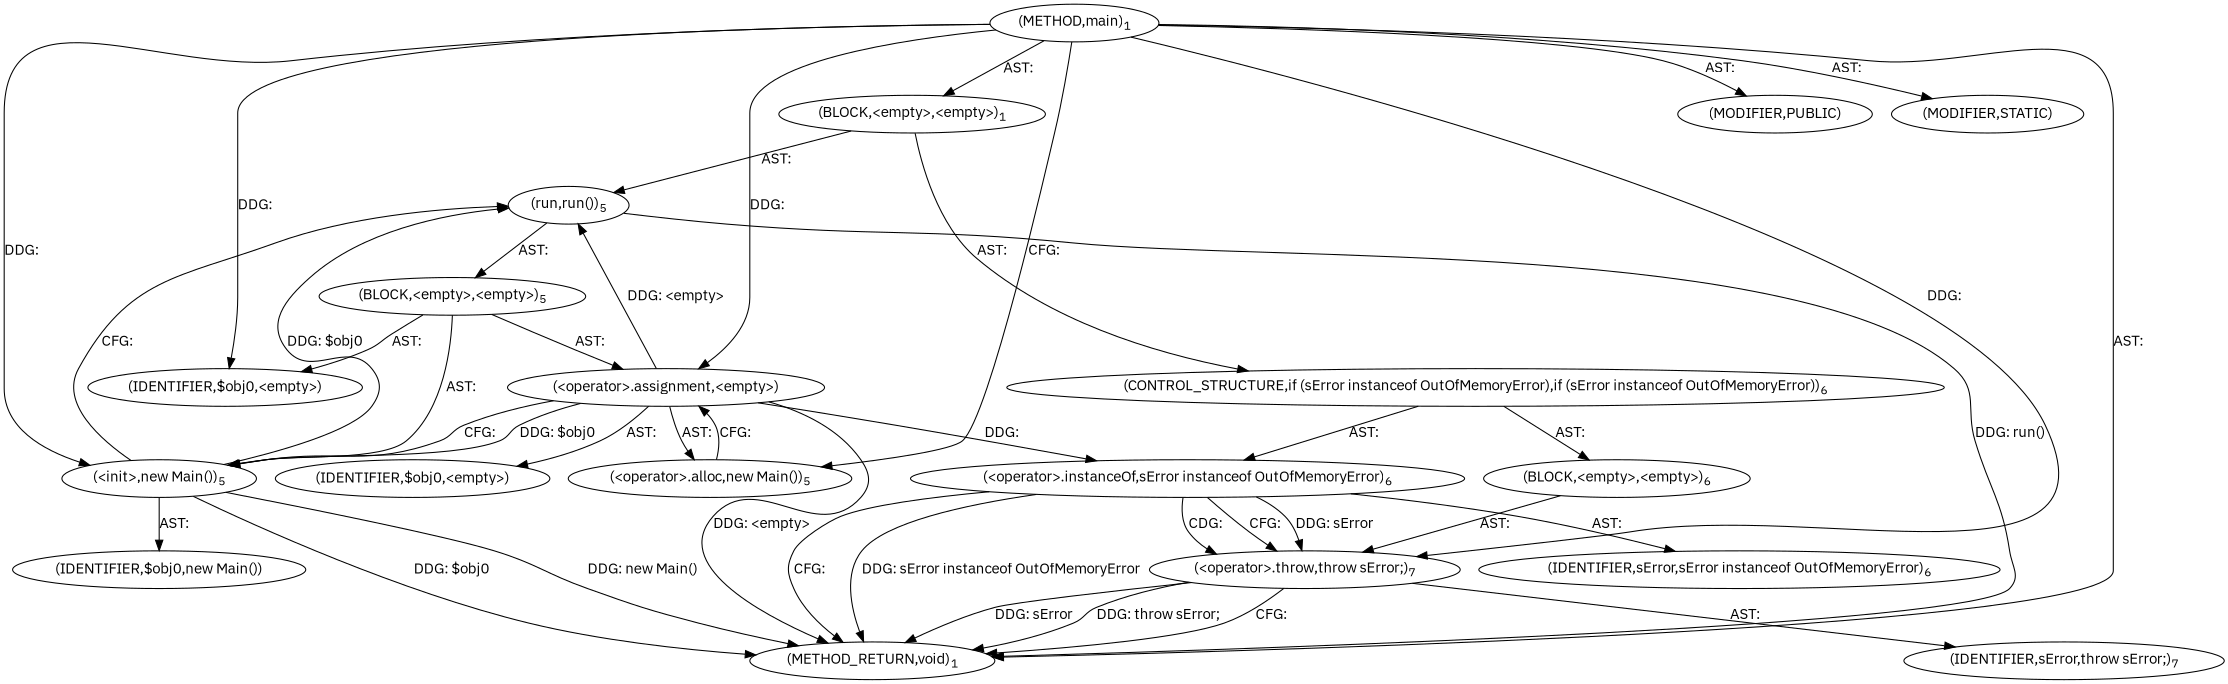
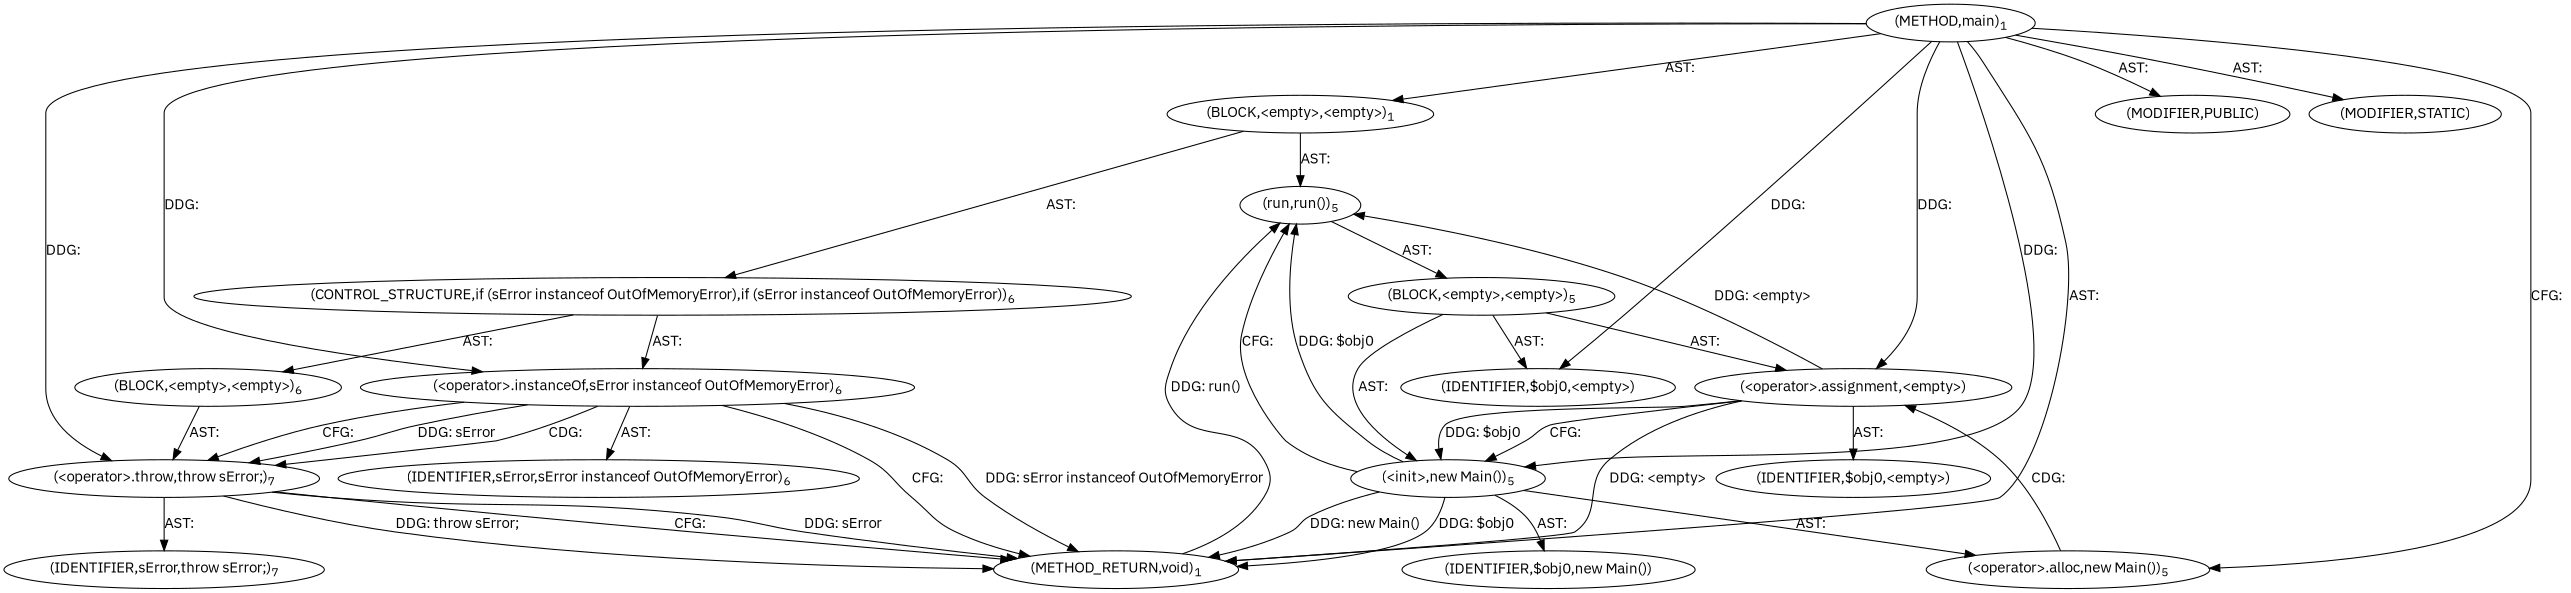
edge "(run,run())" -> "(METHOD_RETURN,void)": reversed
edge "(<operator>.assignment,<empty>)" -> "(<operator>.alloc,new Main())": now "(<init>,new Main())" -> "(<operator>.alloc,new Main())"
edge "(<operator>.assignment,<empty>)" -> "(<operator>.instanceOf,sError instanceof OutOfMemoryError)": now "(METHOD,main)" -> "(<operator>.instanceOf,sError instanceof OutOfMemoryError)"
edge "(<operator>.alloc,new Main())" -> "(<operator>.assignment,<empty>)": label "CFG: " -> "CDG: "
